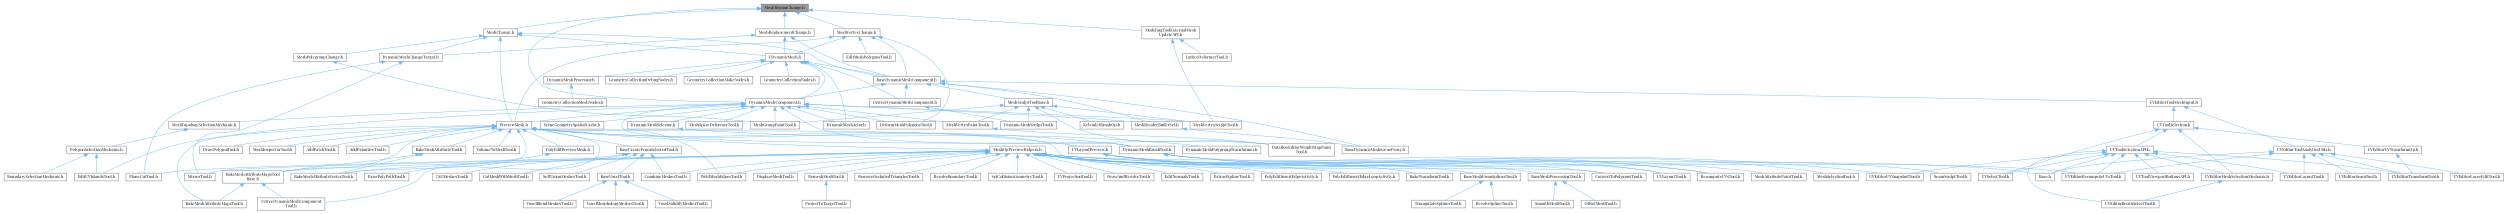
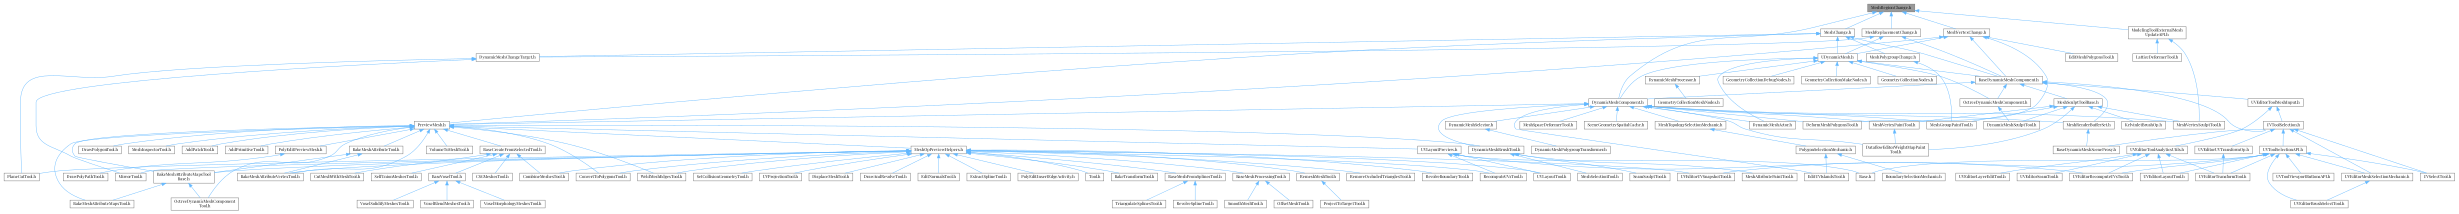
edge "Base.h" -> "UVEditorToolAnalyticsUtils.h": removed
node "PolyEditInsertEdgeLoopActivity.h": label "PolyEditInsertEdgeLoopActivity.h" -> "Tool.h"
